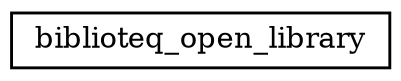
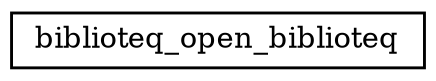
node "biblioteq_open_library": label "biblioteq_open_library" -> "biblioteq_open_biblioteq"
